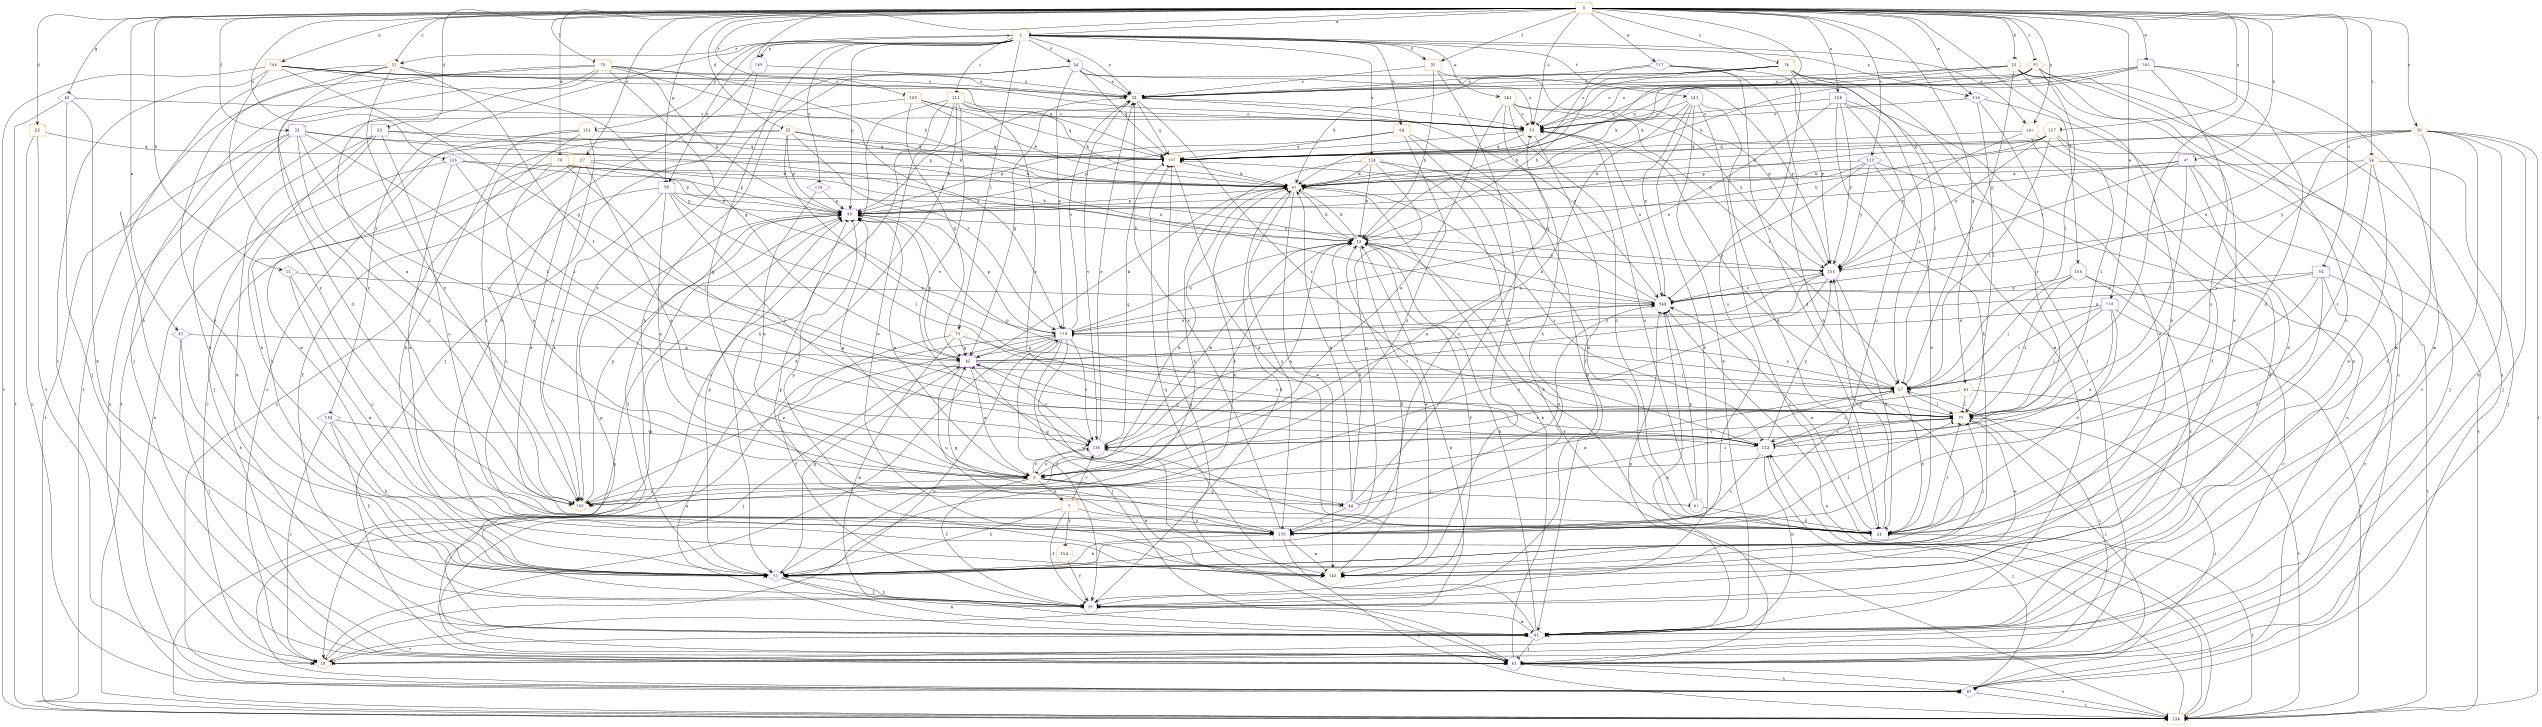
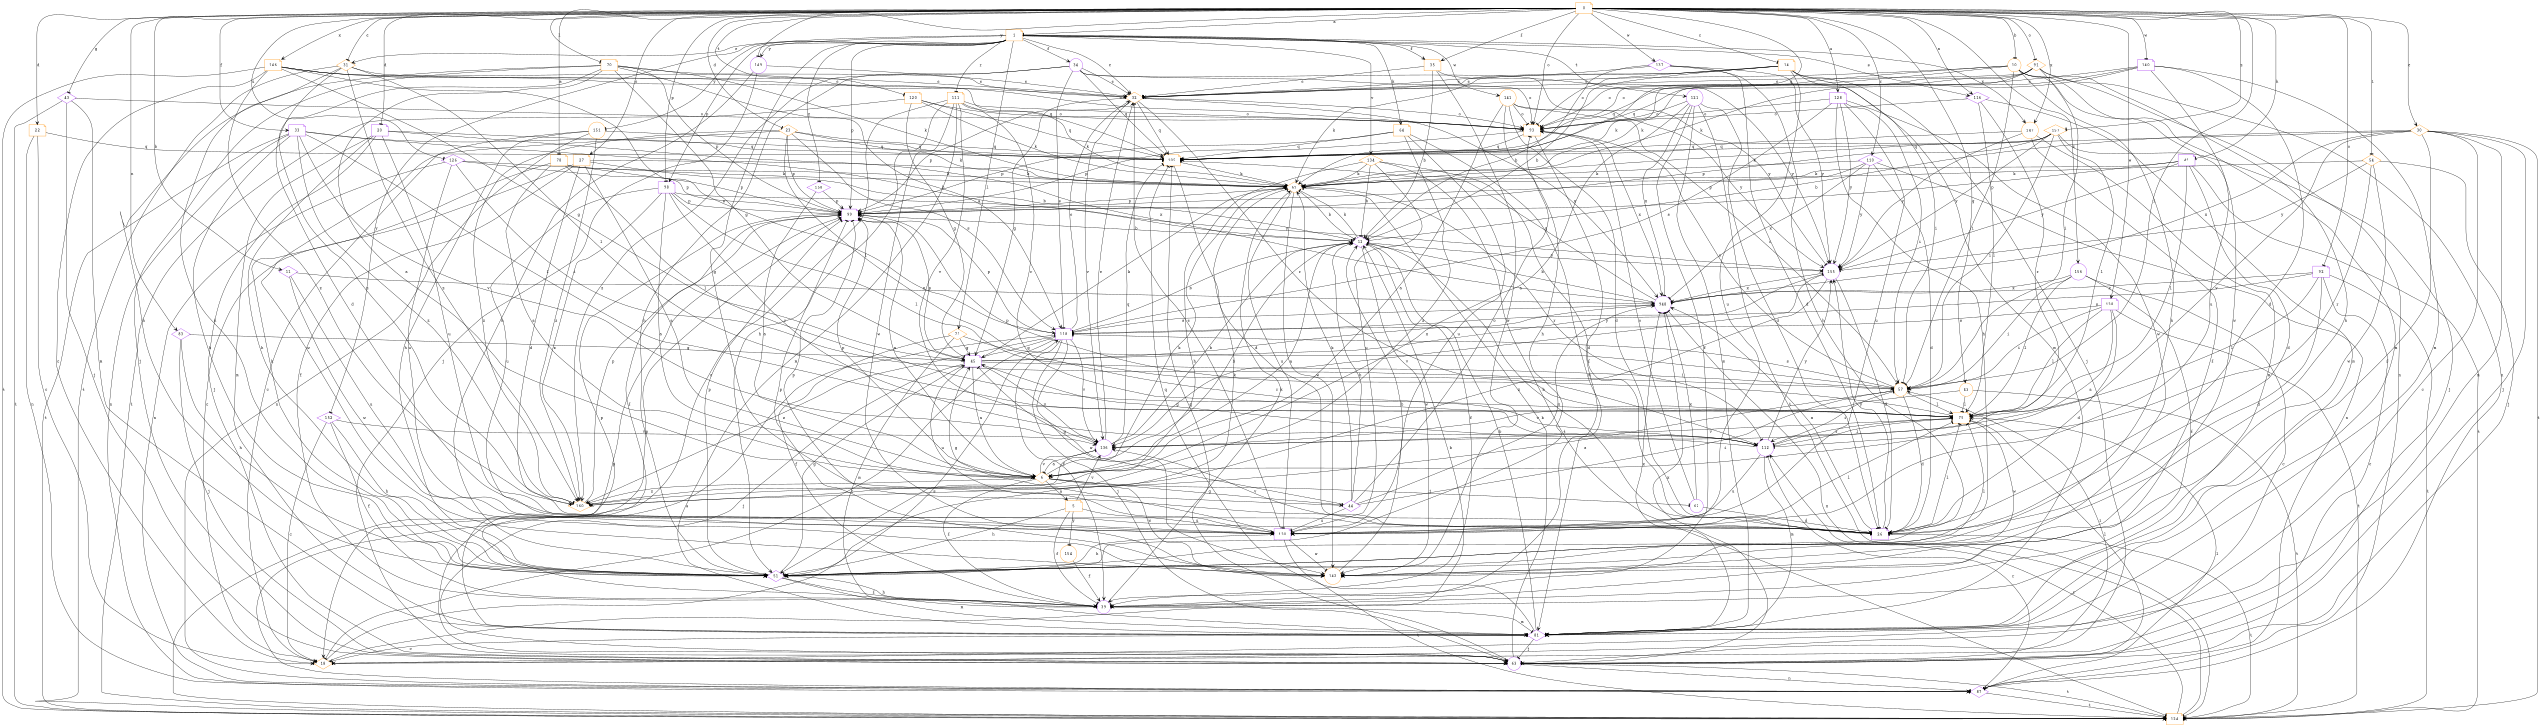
node "157": shape circle -> diamond
